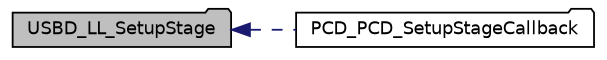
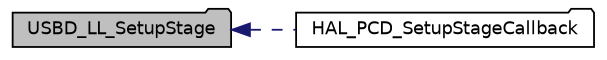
node "PCD_PCD_SetupStageCallback": label "PCD_PCD_SetupStageCallback" -> "HAL_PCD_SetupStageCallback"
